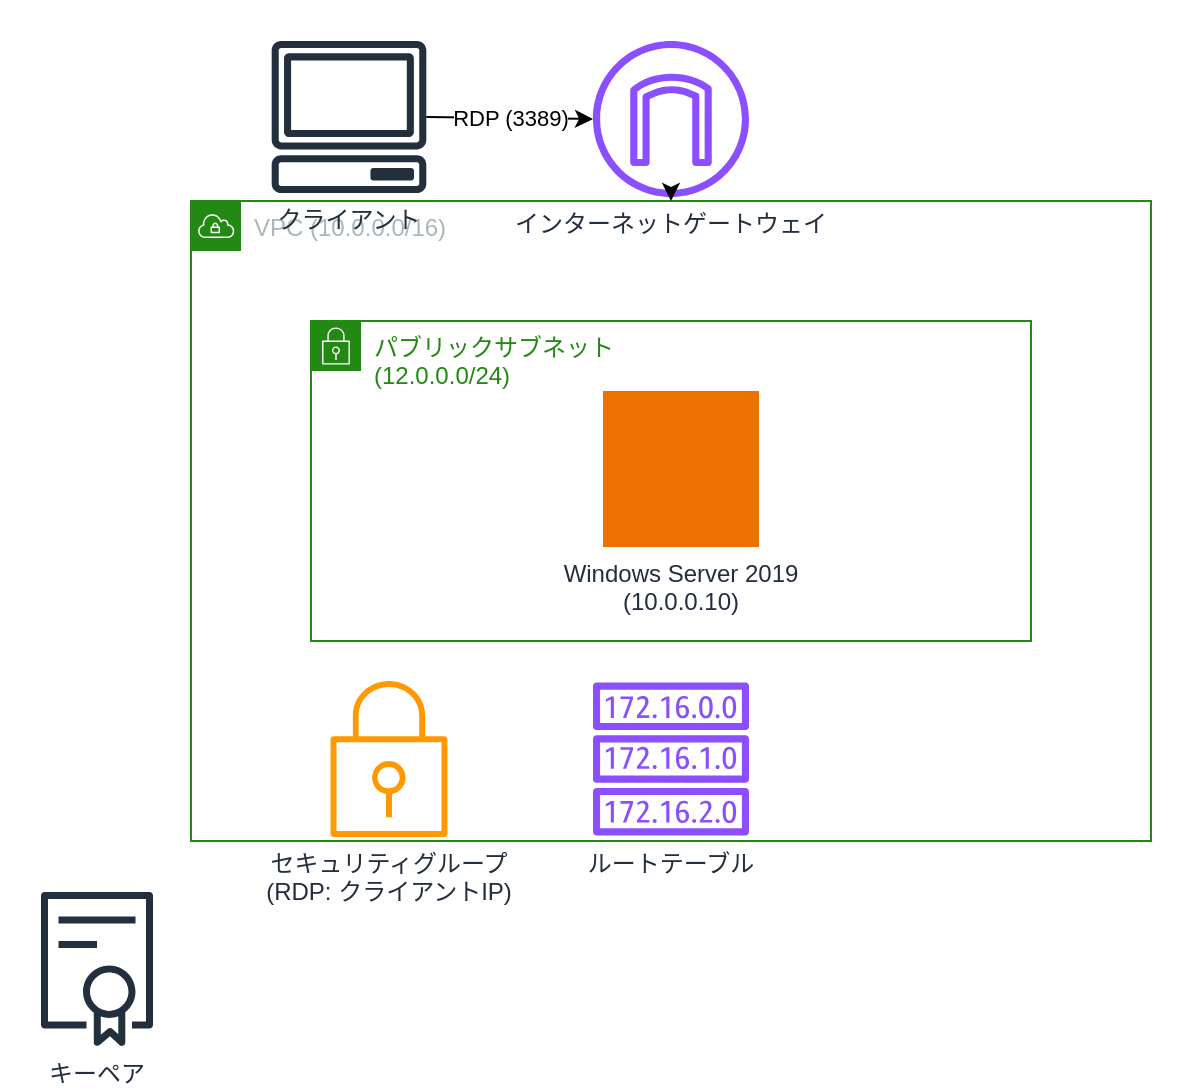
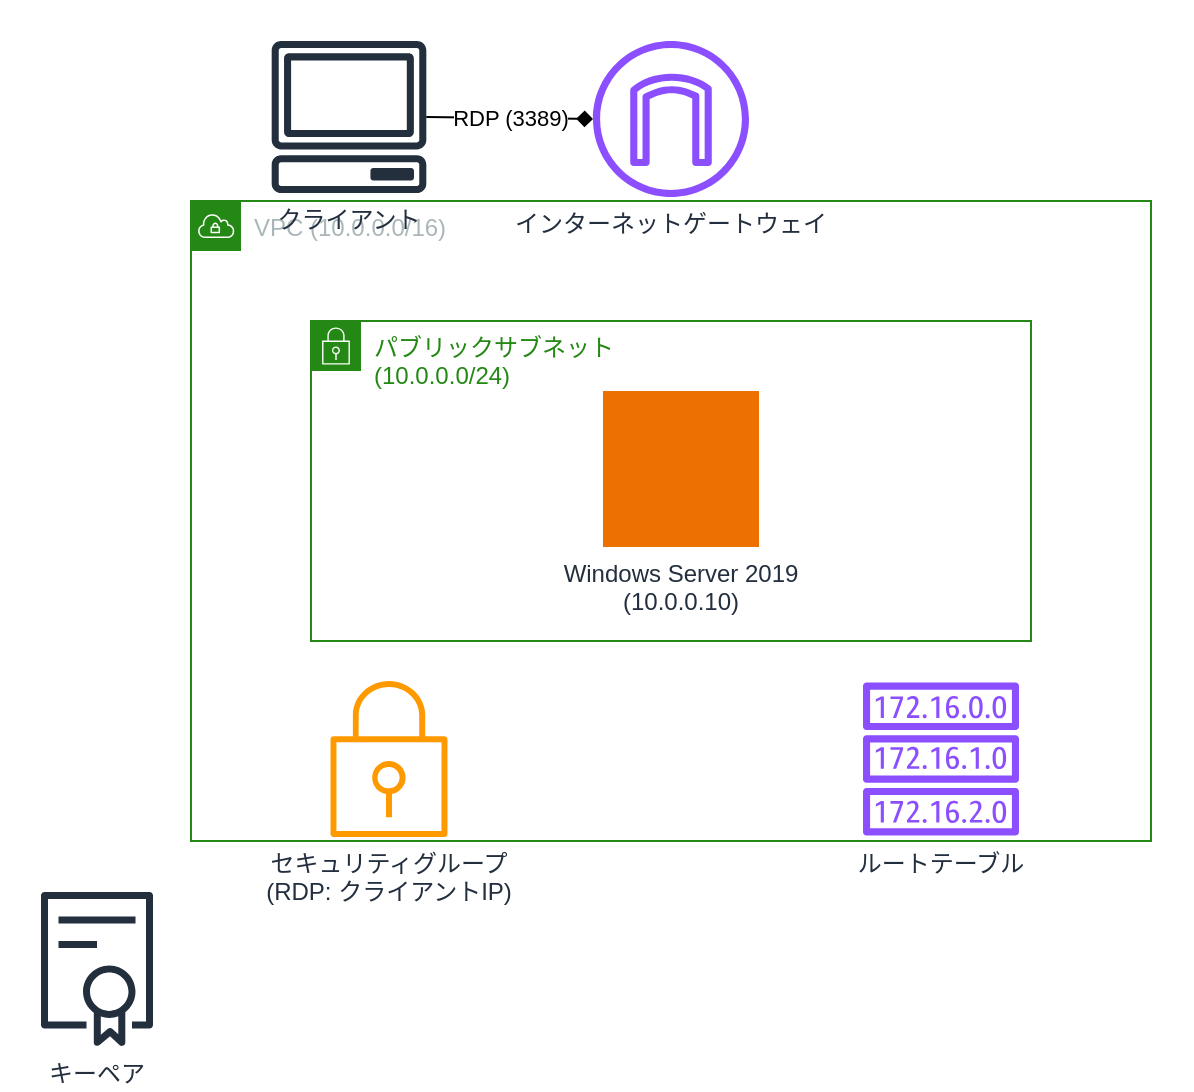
edge "クライアント" -> "インターネットゲートウェイ": arrowhead classic -> diamond
edge "インターネットゲートウェイ" -> "VPC (10.0.0.0/16)": removed
node "パブリックサブネット (12.0.0.0/24)": label "パブリックサブネット (12.0.0.0/24)" -> "パブリックサブネット (10.0.0.0/24)"
node "ルートテーブル": moved (671, 759) -> (941, 759)
